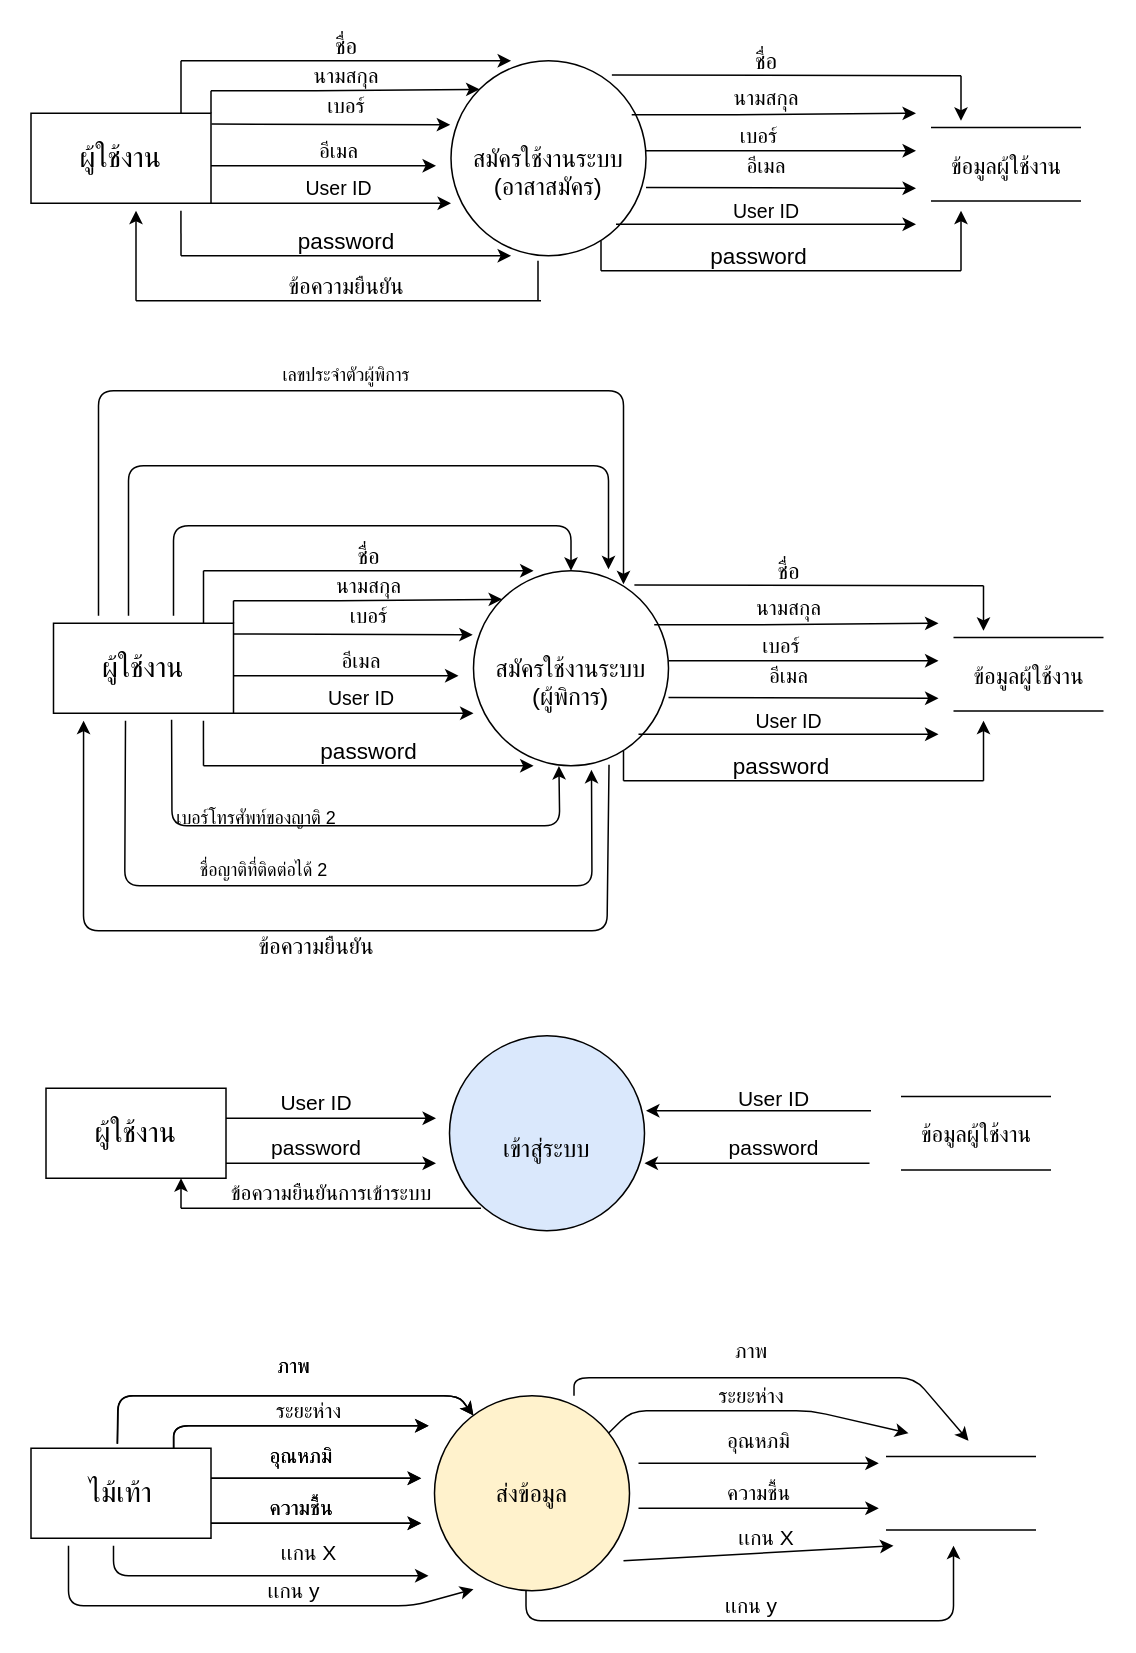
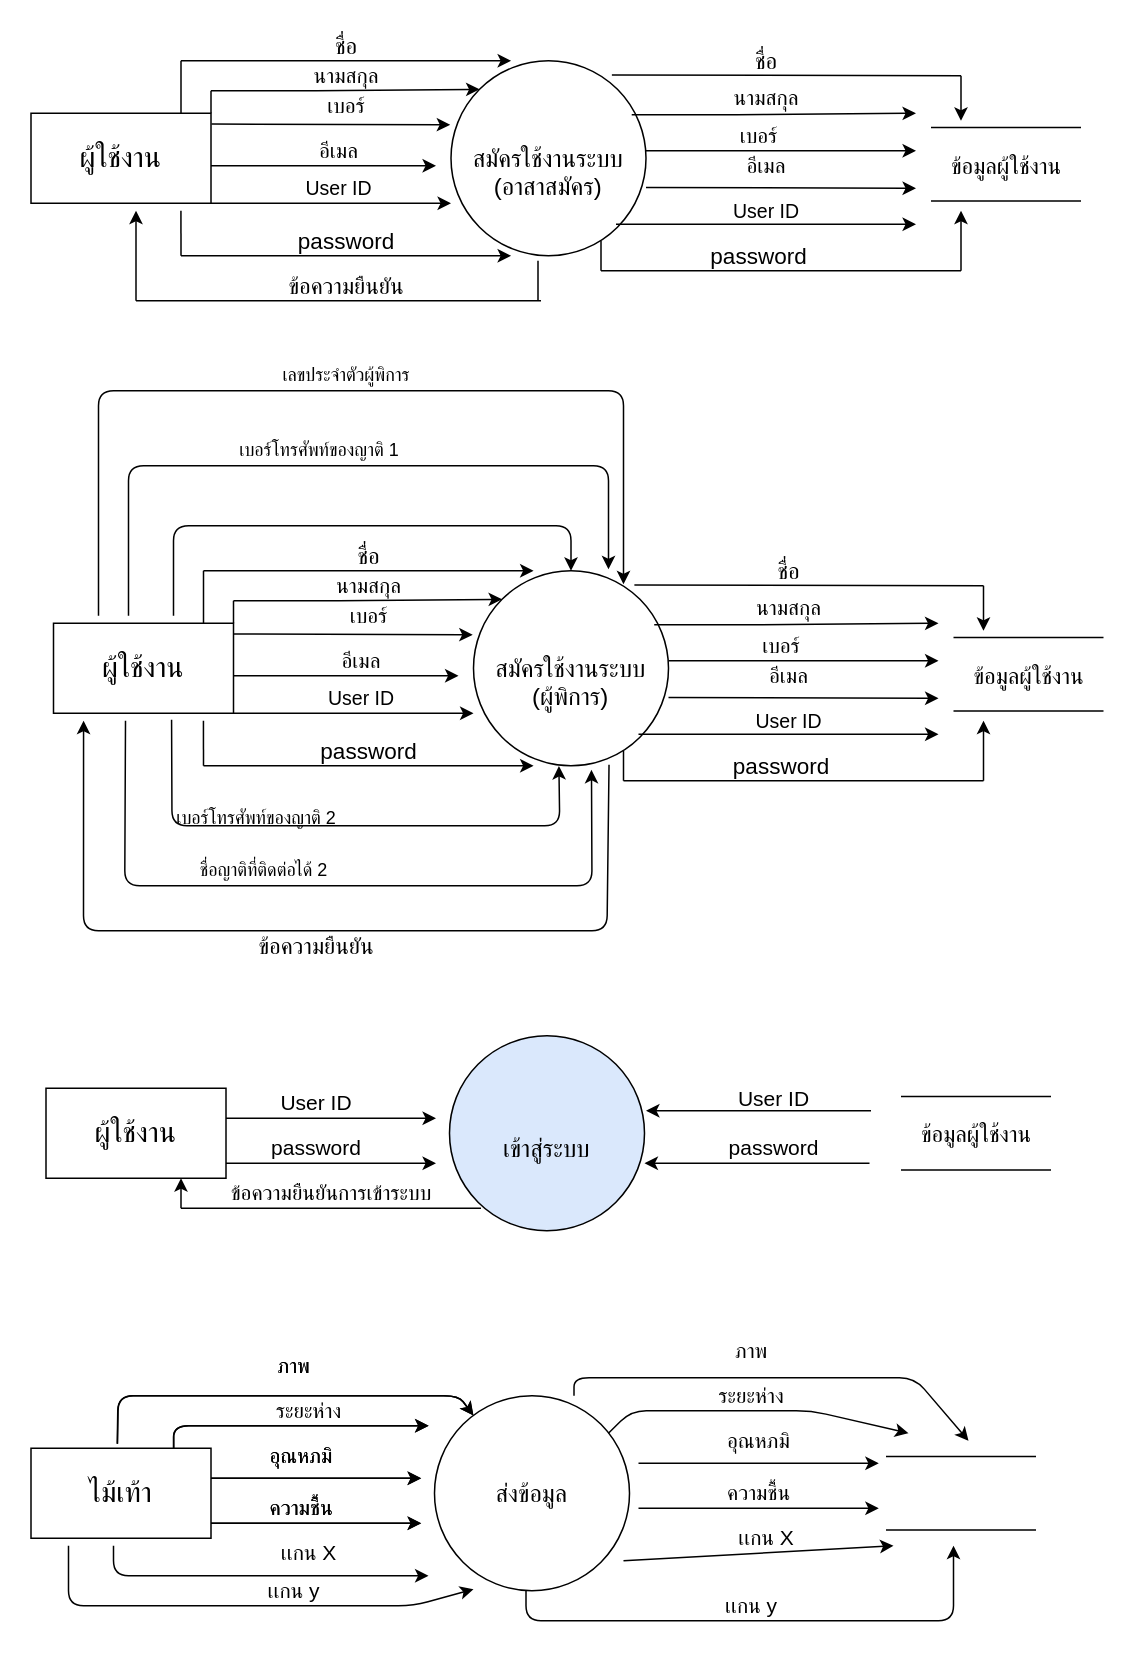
node "เบอร์โทรศัพท์ของญาติ 1": added
node "ส่งข้อมูล": fillcolor #fff2cc -> #ffffff
